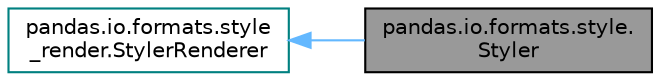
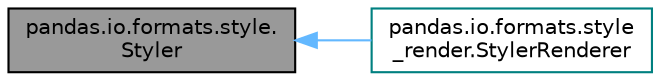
edge "pandas.io.formats.style. Styler" -> "pandas.io.formats.style _render.StylerRenderer": reversed
